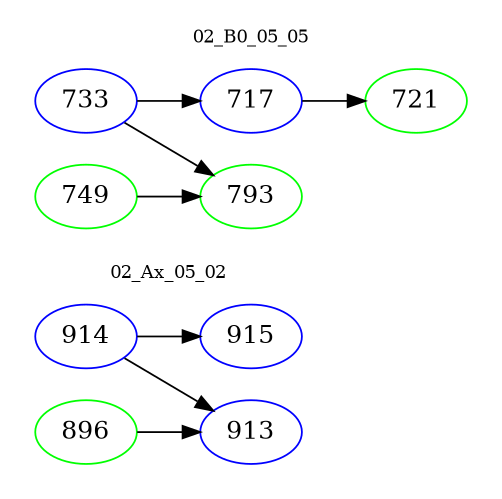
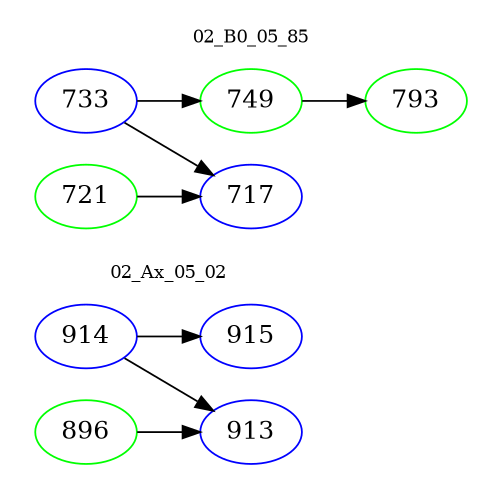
cluster "02_B0_05_05": label "02_B0_05_05" -> "02_B0_05_85"
edge "717" -> "721": reversed
edge "733" -> "793": now "733" -> "749"
